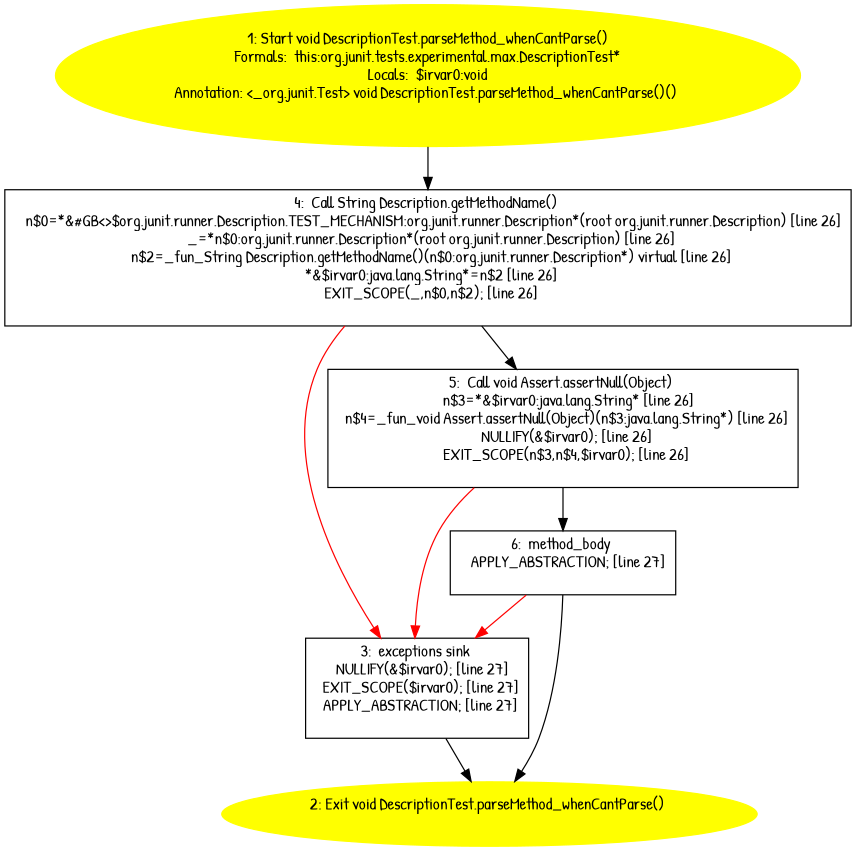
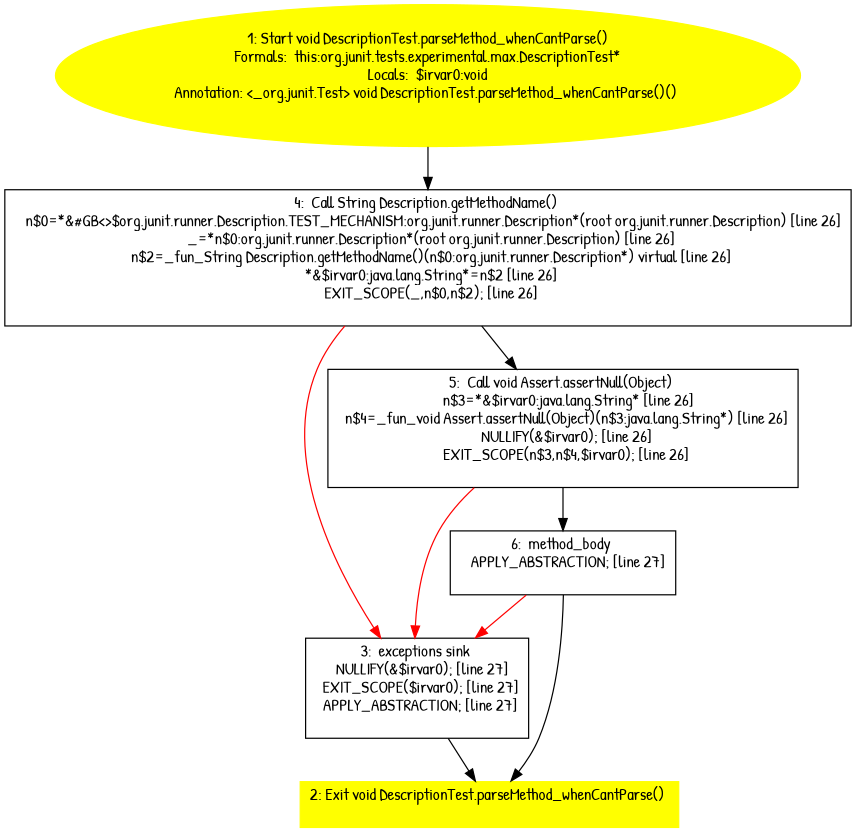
node "2: Exit void DescriptionTest.parseMethod_whenCantParse()": shape ellipse -> box
